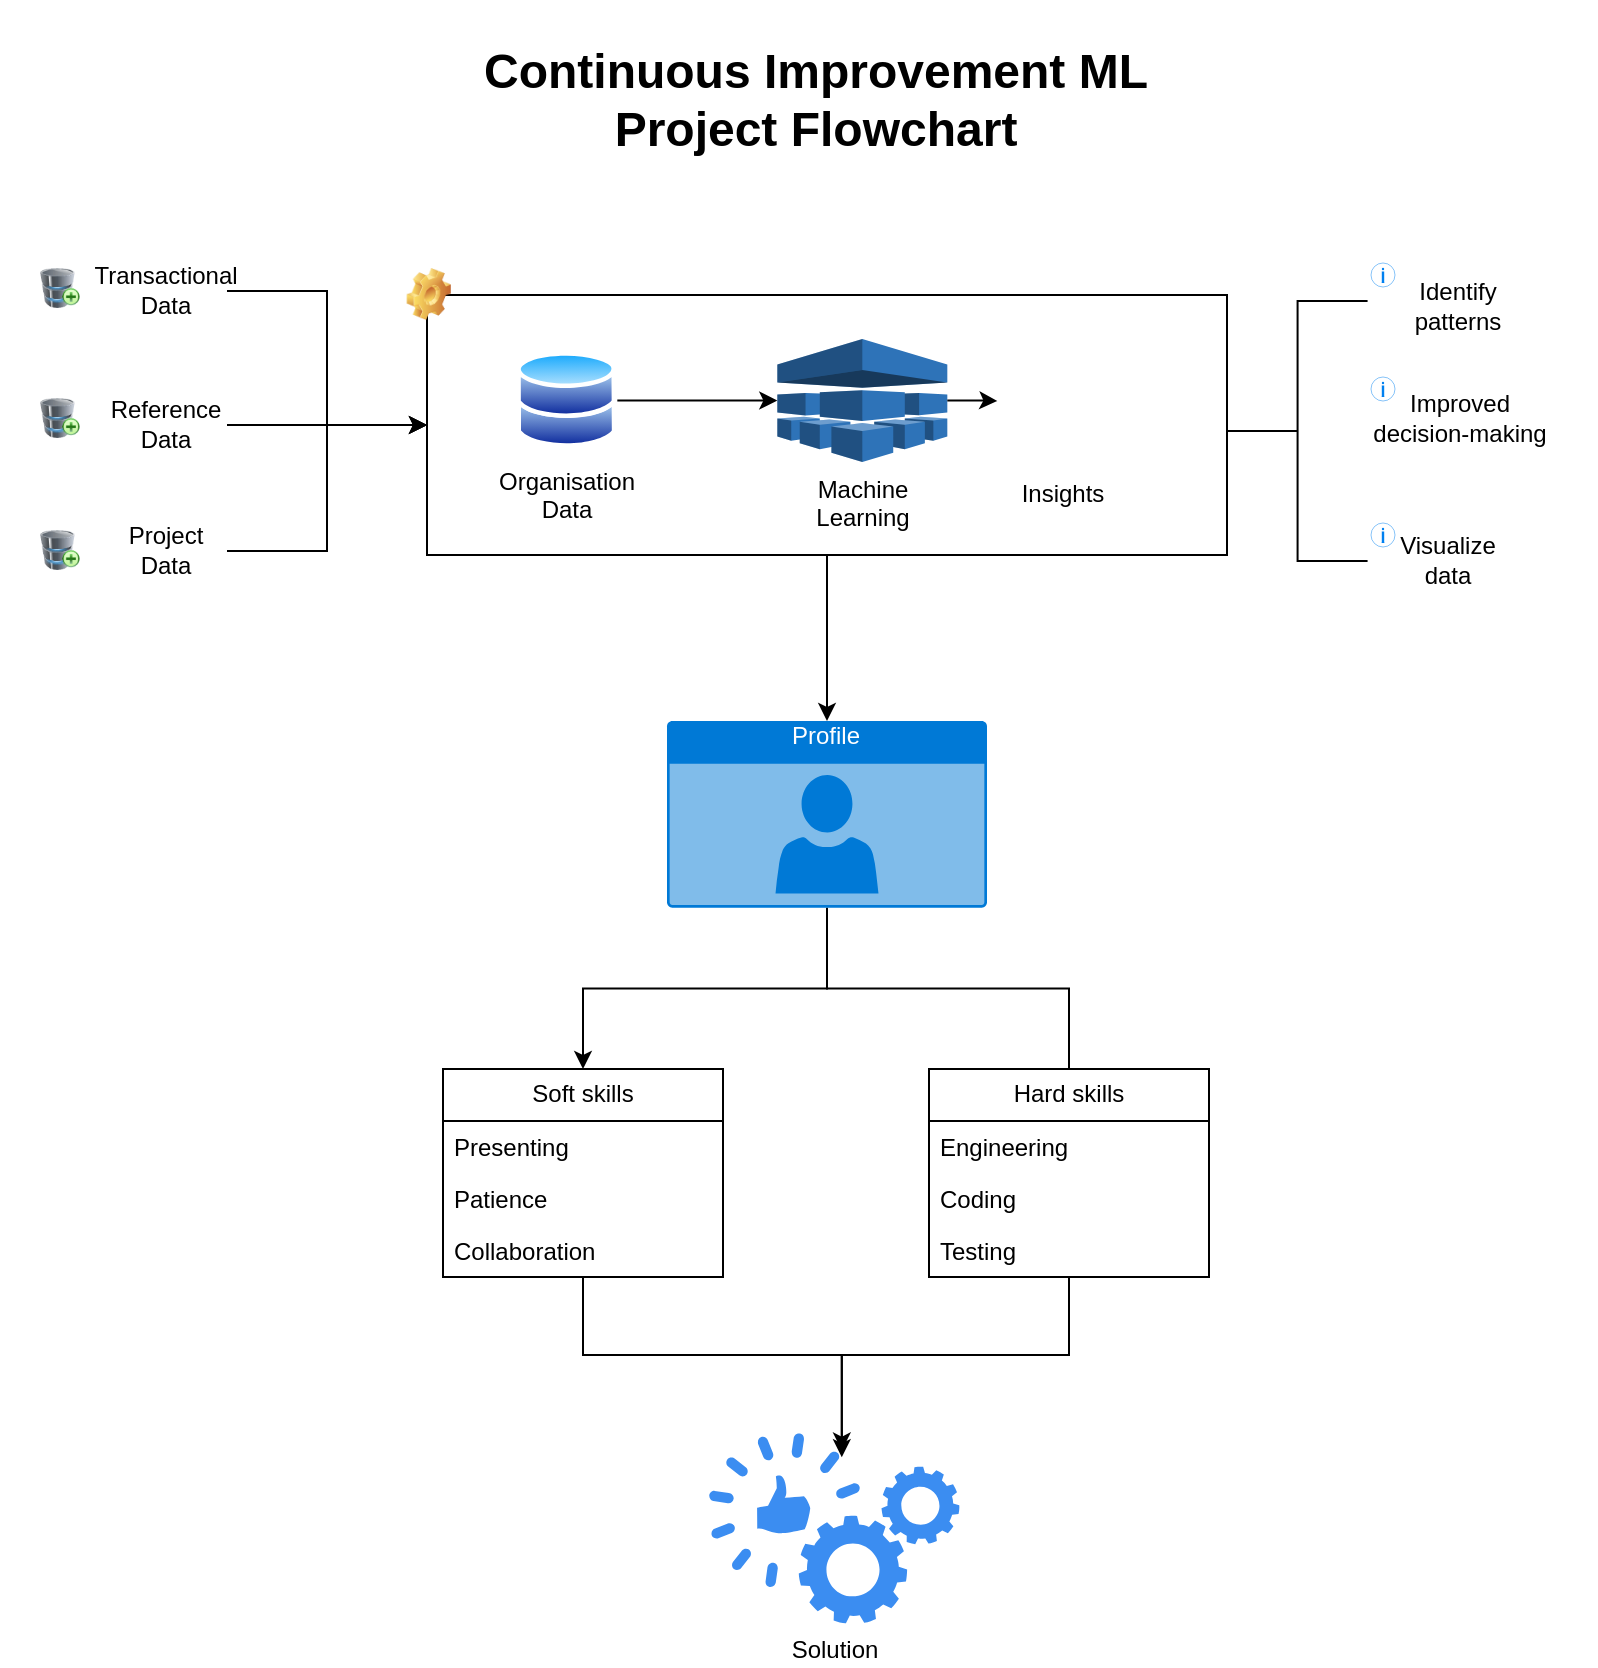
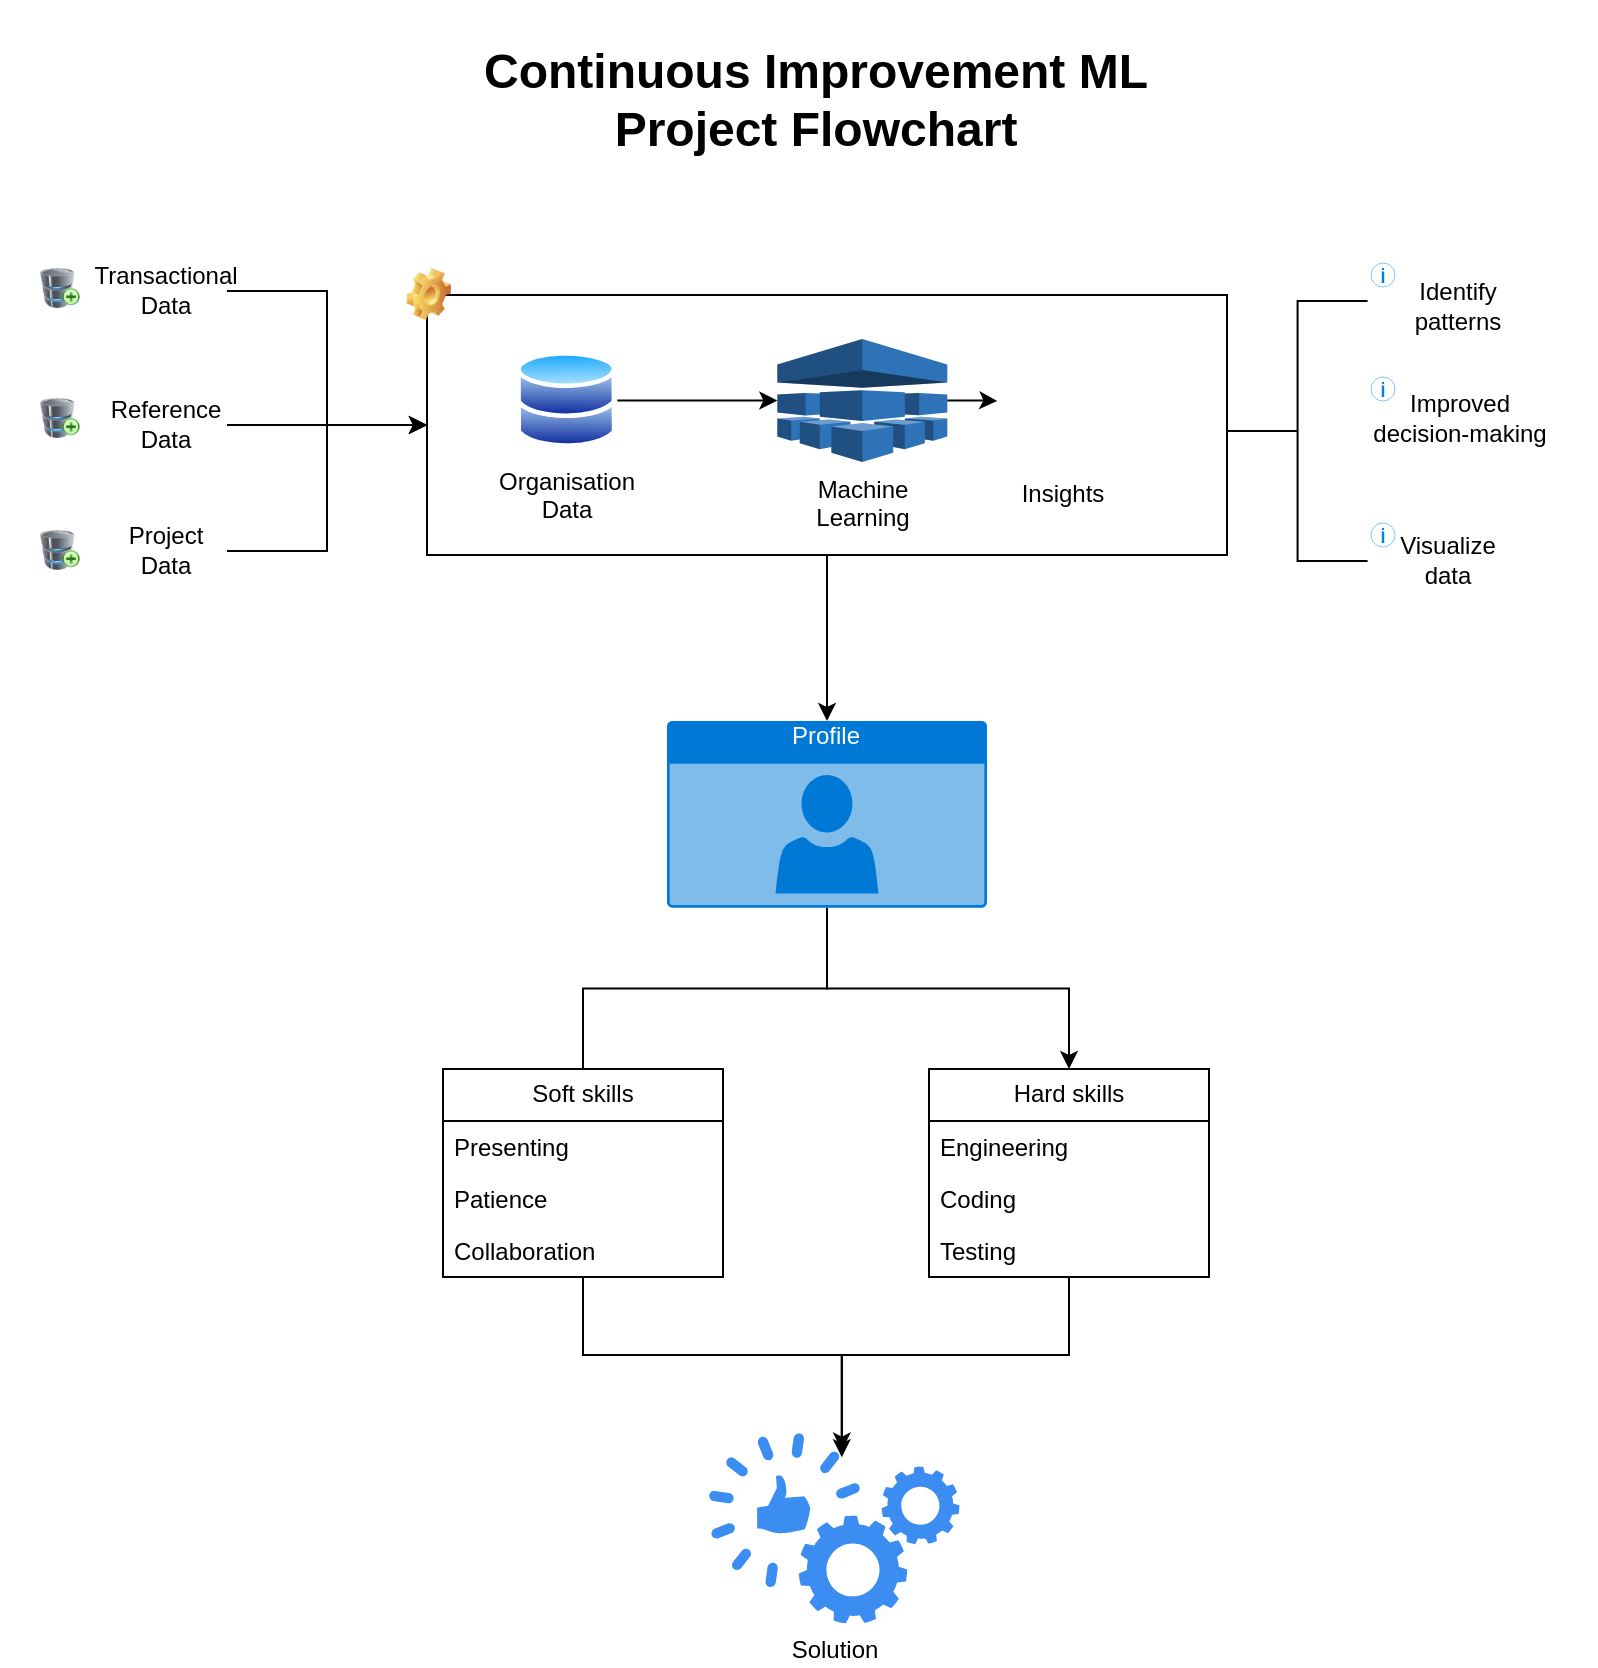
edge "Profile" -> "Soft skills": arrowhead classic -> none
edge "Profile" -- "Hard skills": arrowhead none -> classic
